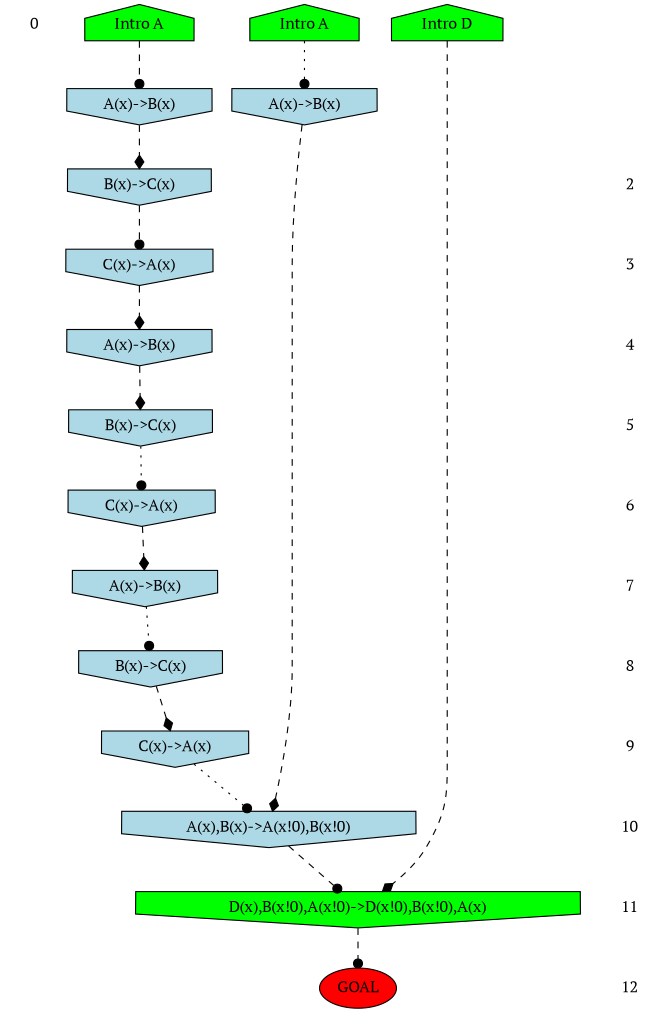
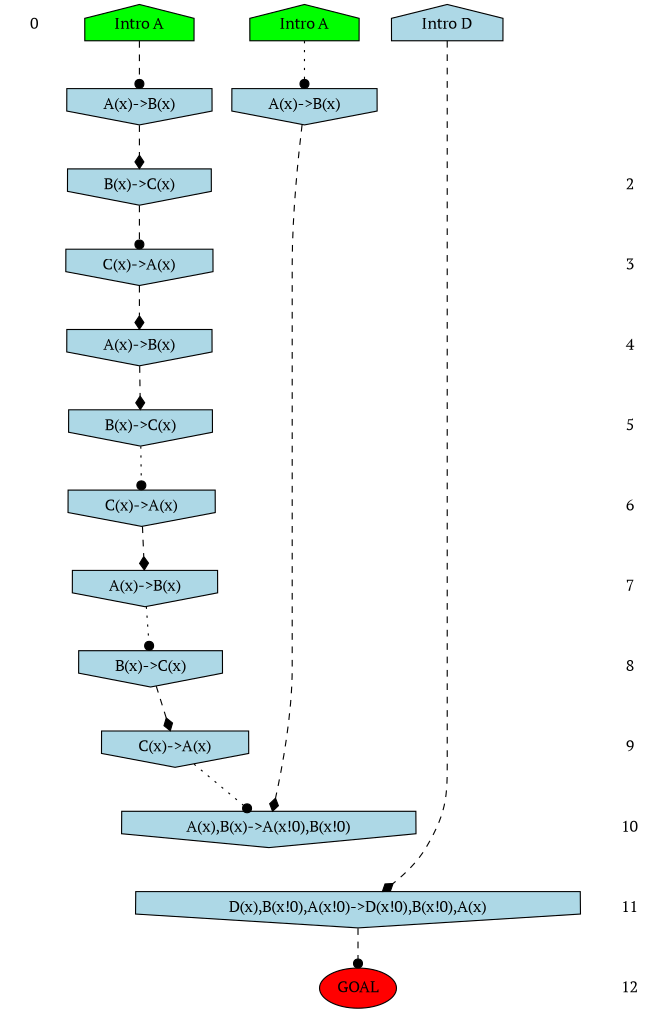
node "Intro D": fillcolor green -> lightblue
edge "A(x),B(x)->A(x!0),B(x!0)" -> "D(x),B(x!0),A(x!0)->D(x!0),B(x!0),A(x)": removed
node "D(x),B(x!0),A(x!0)->D(x!0),B(x!0),A(x)": fillcolor green -> lightblue
